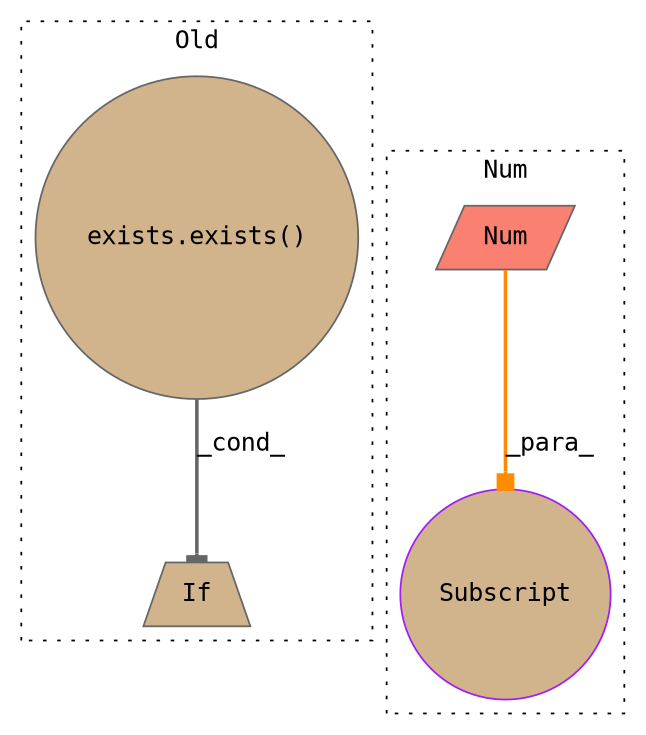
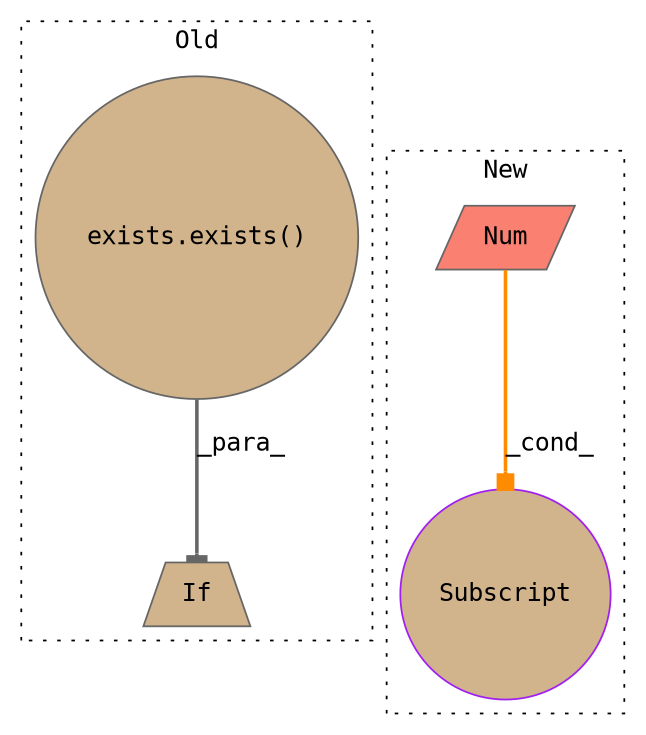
cluster "Num": label "Num" -> "New"
edge "exists.exists()" -> "If": label "_cond_" -> "_para_"
edge "Num" -> "Subscript": label "_para_" -> "_cond_"
